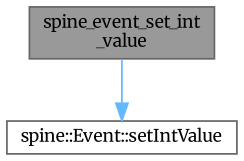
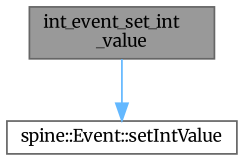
node "spine_event_set_int _value": label "spine_event_set_int _value" -> "int_event_set_int _value"
